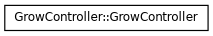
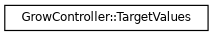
node "GrowController::GrowController": label "GrowController::GrowController" -> "GrowController::TargetValues"
